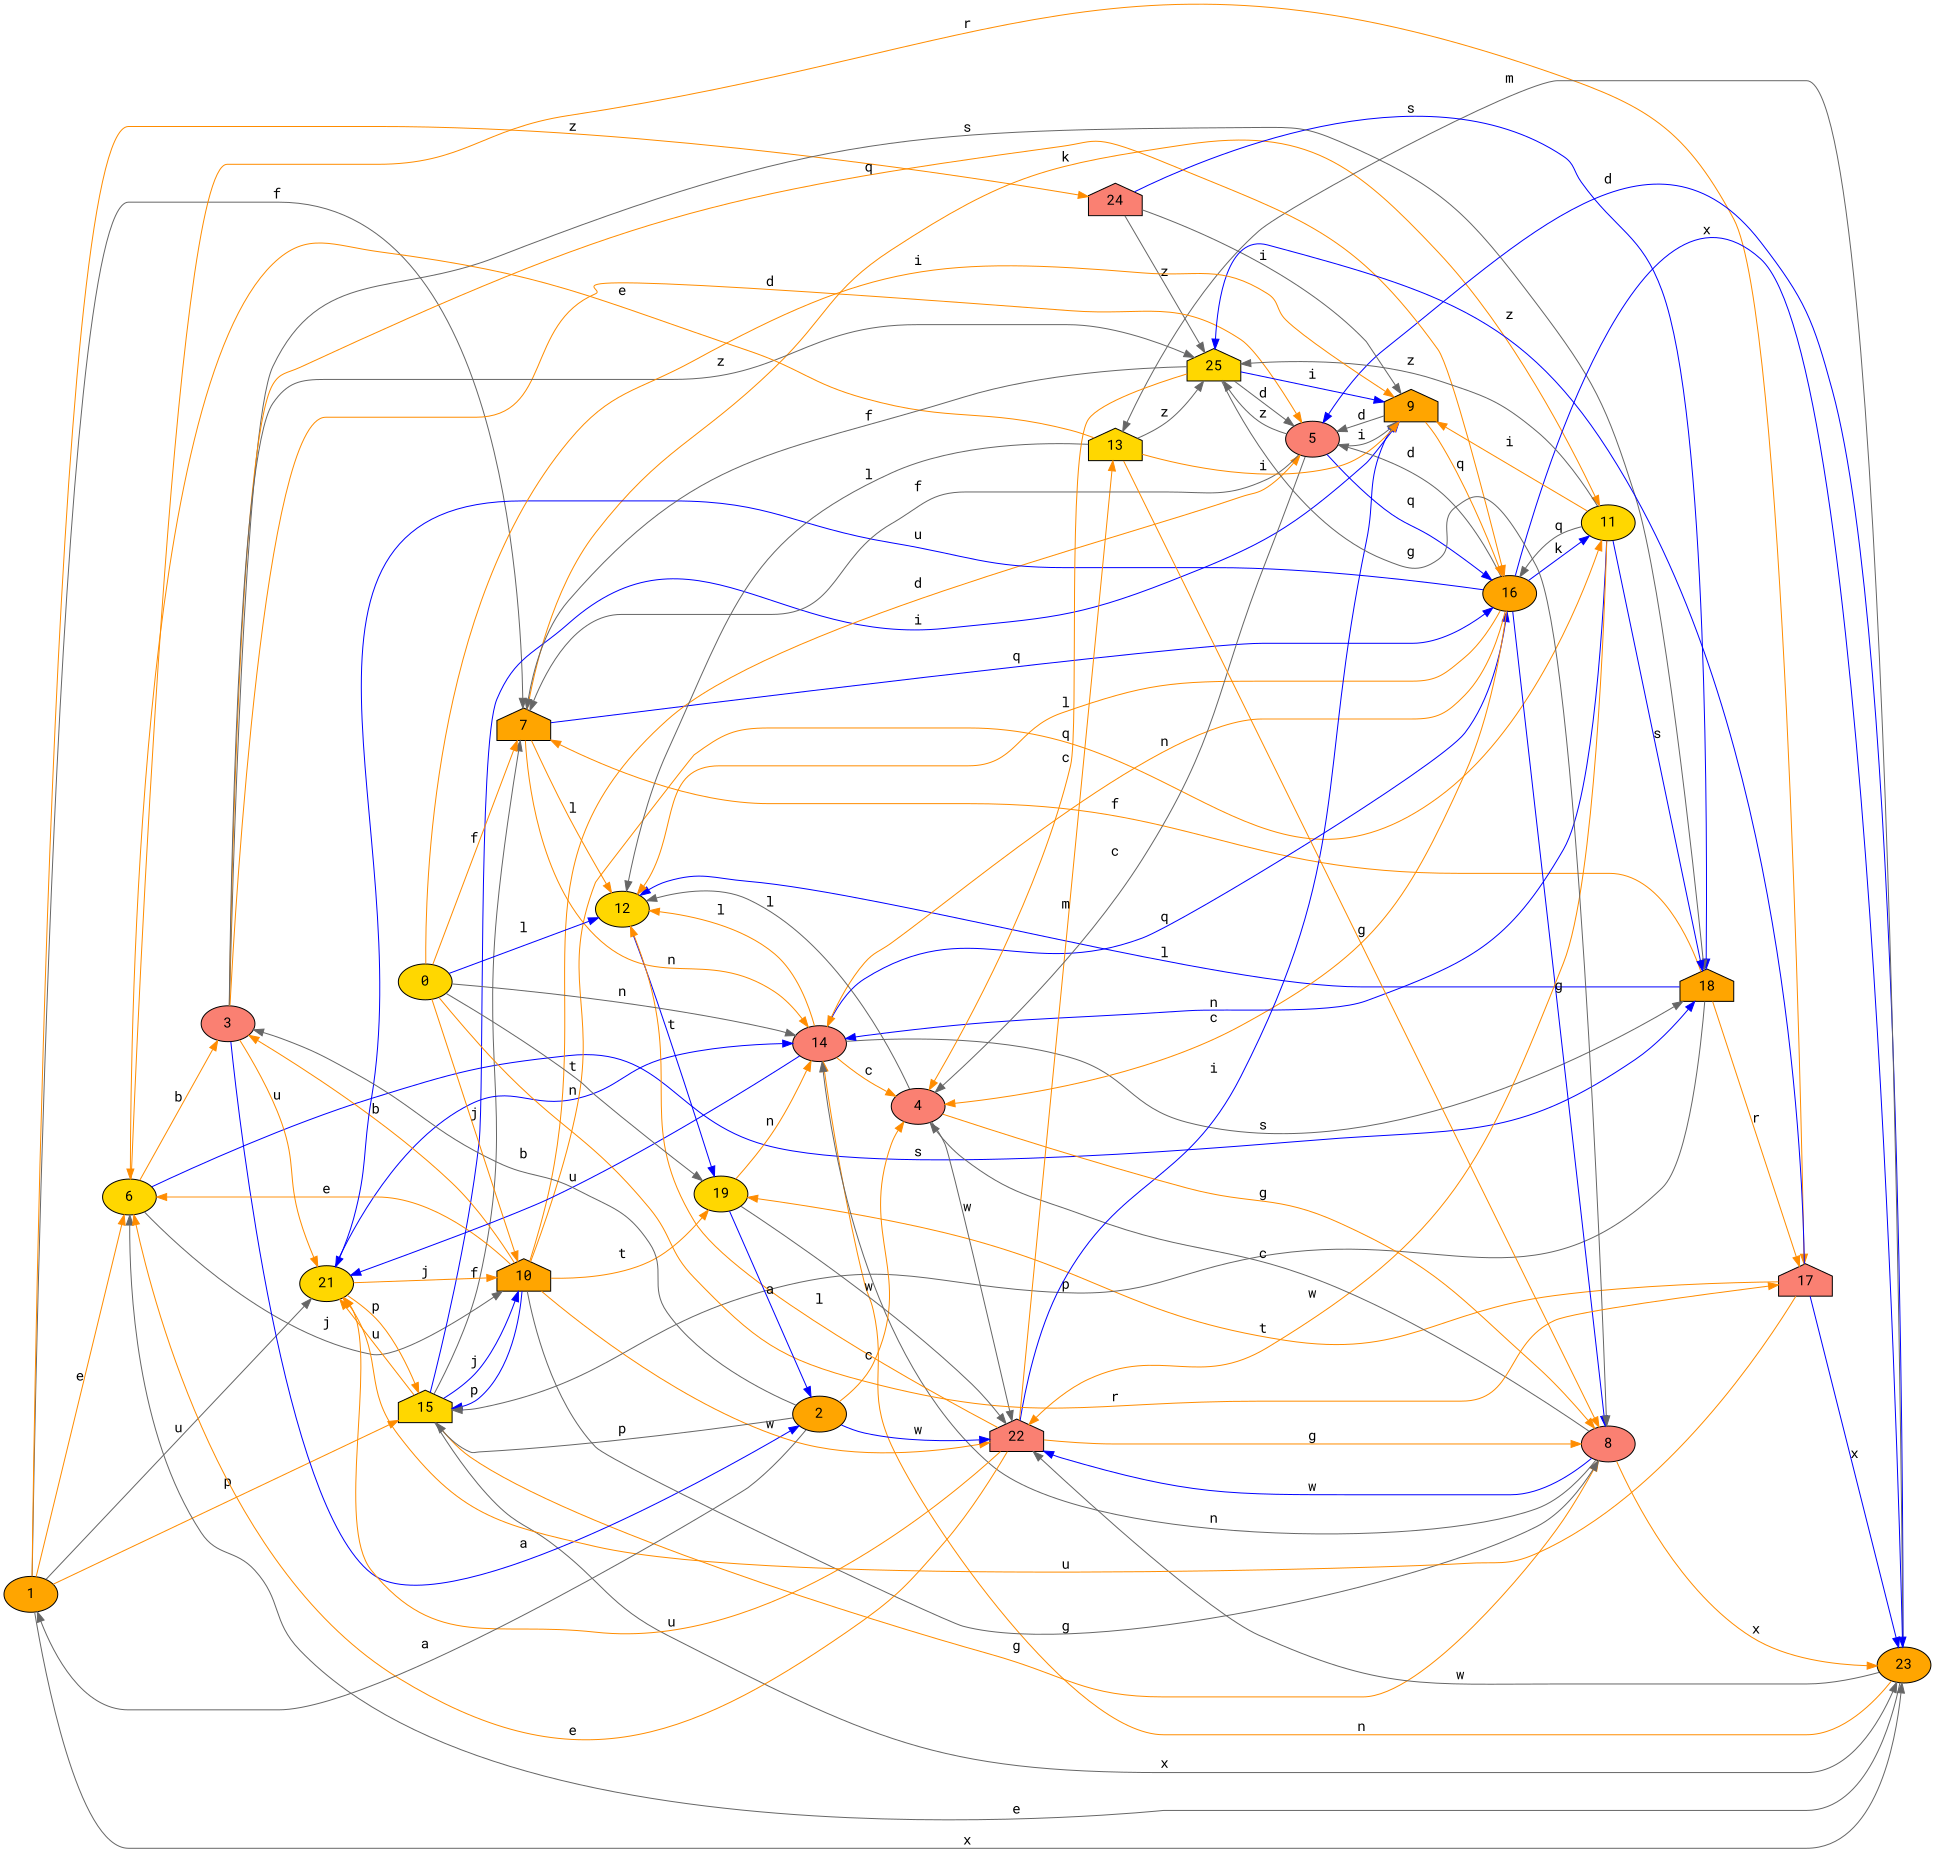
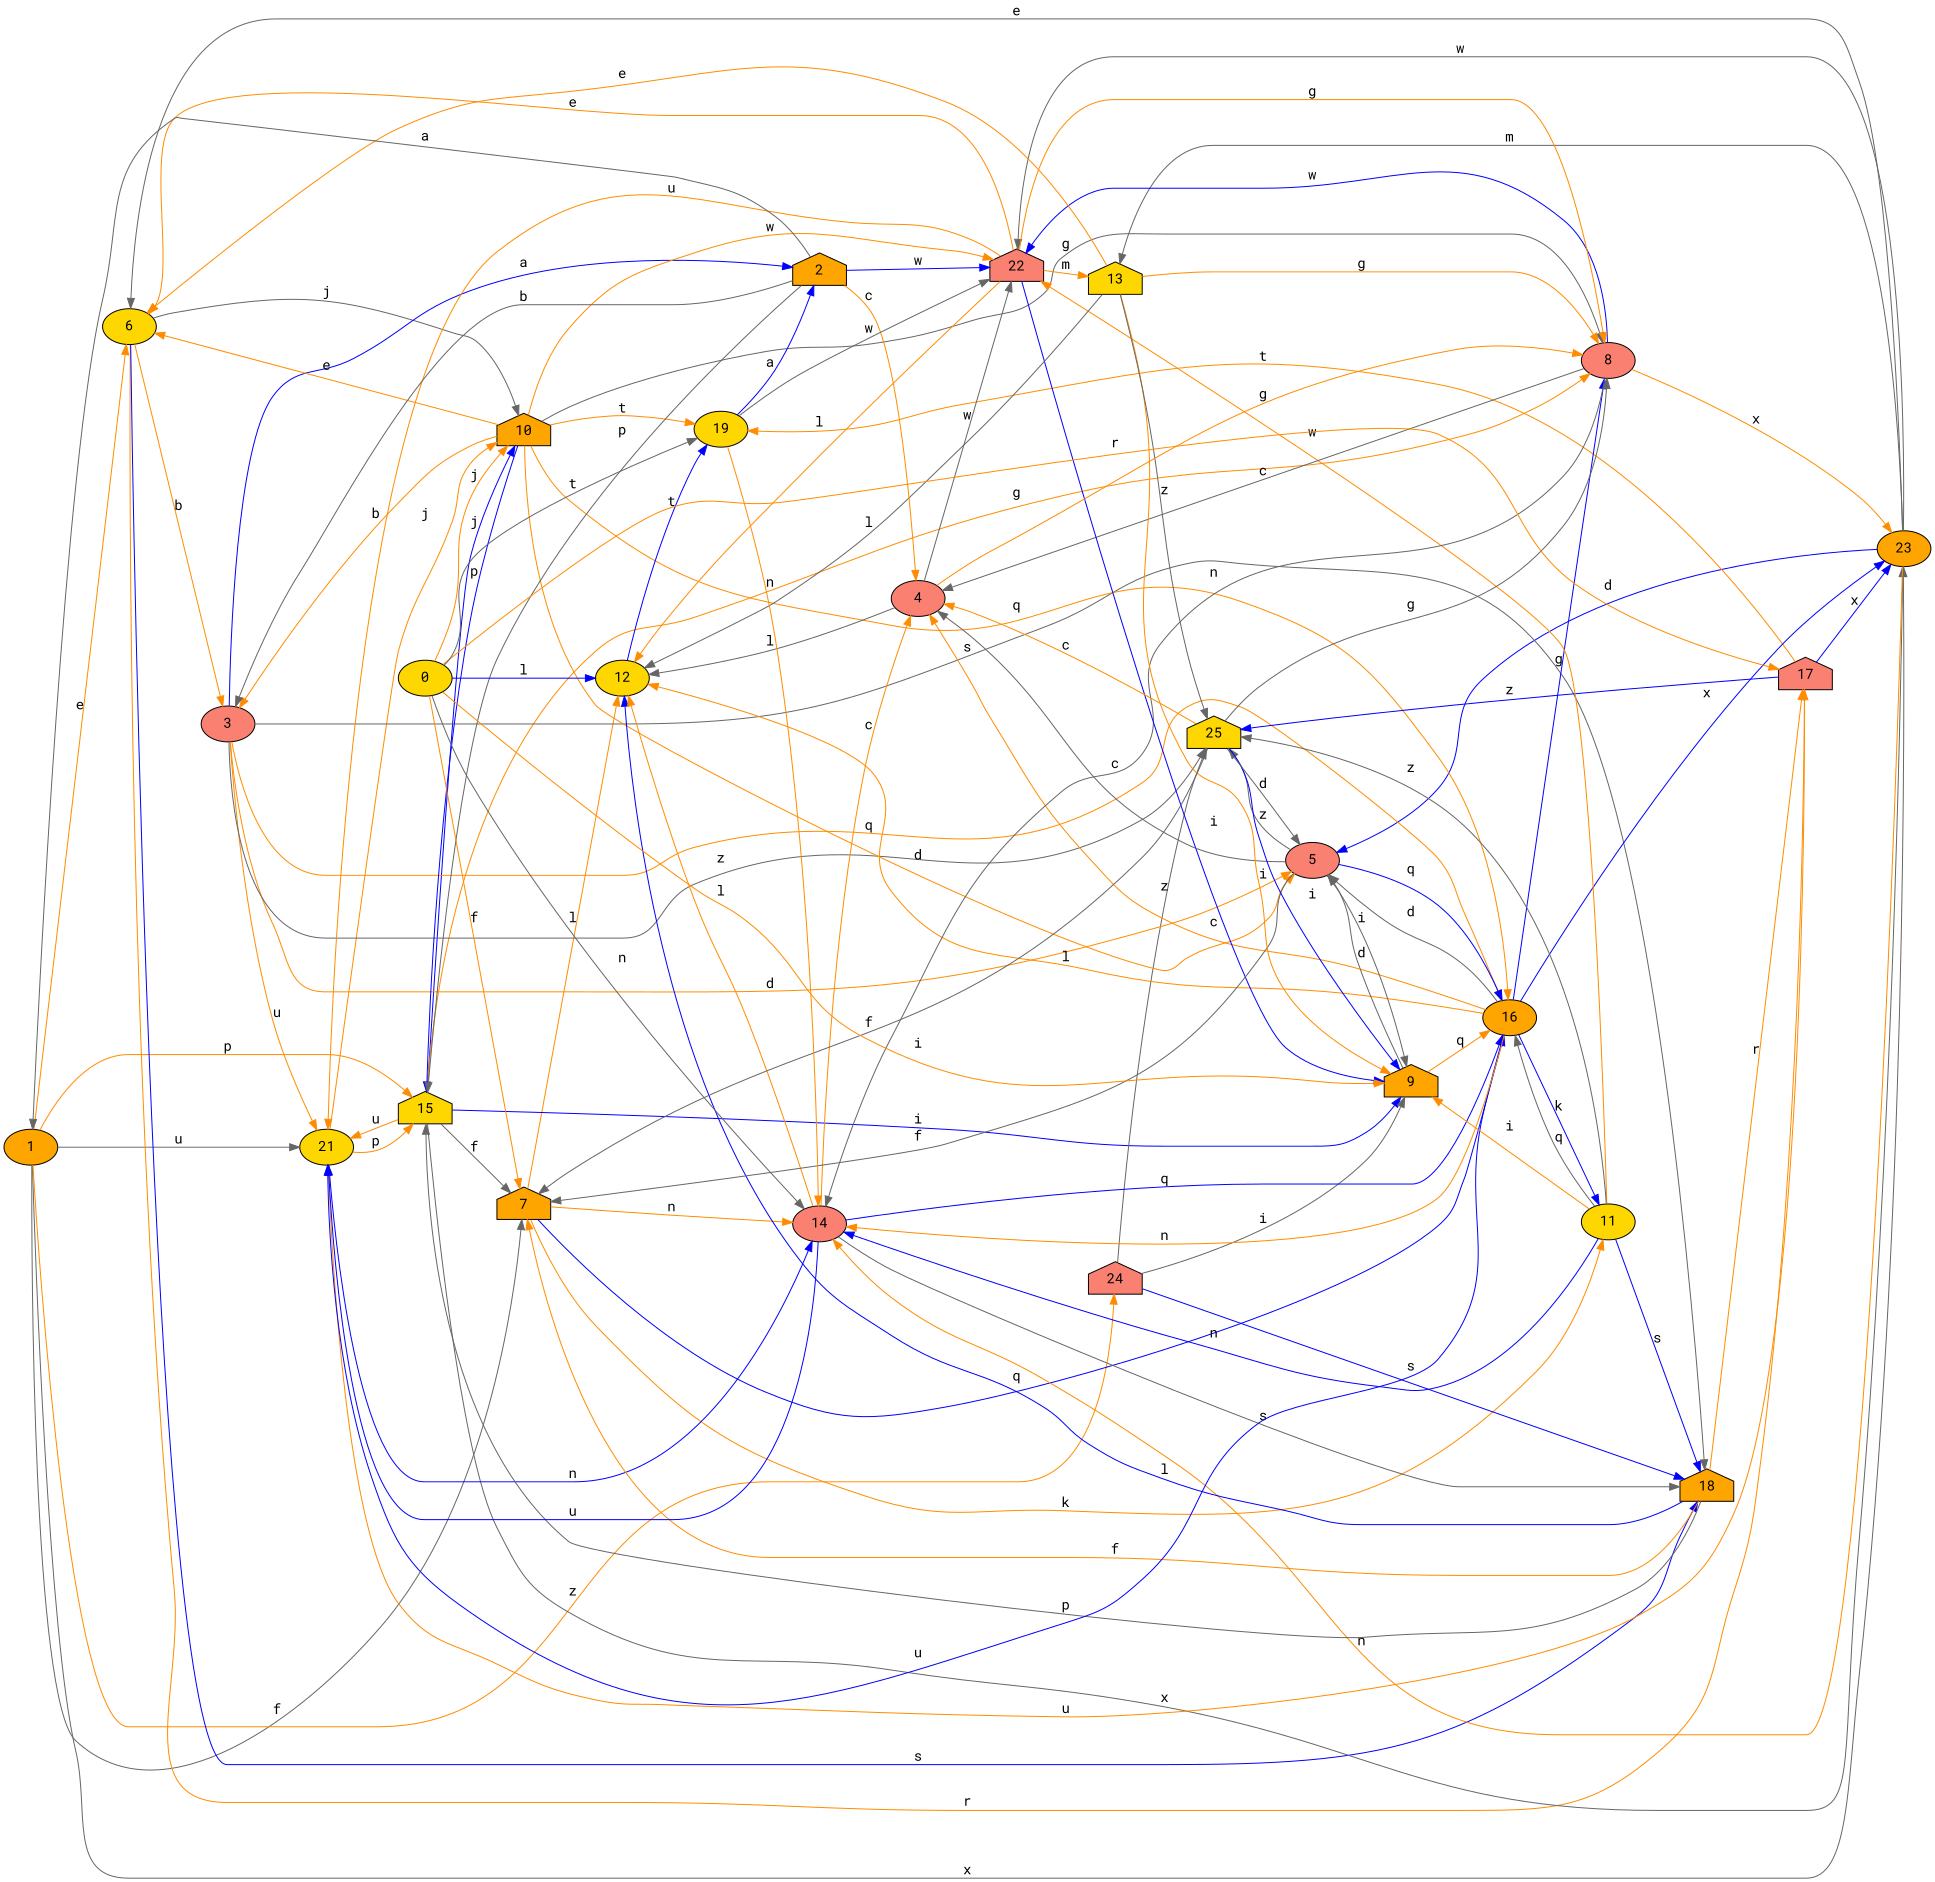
edge "10" -> "11": now "10" -> "16"
node "2": shape ellipse -> house
